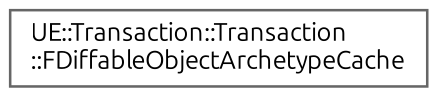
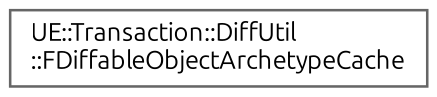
node "UE::Transaction::Transaction ::FDiffableObjectArchetypeCache": label "UE::Transaction::Transaction ::FDiffableObjectArchetypeCache" -> "UE::Transaction::DiffUtil ::FDiffableObjectArchetypeCache"
